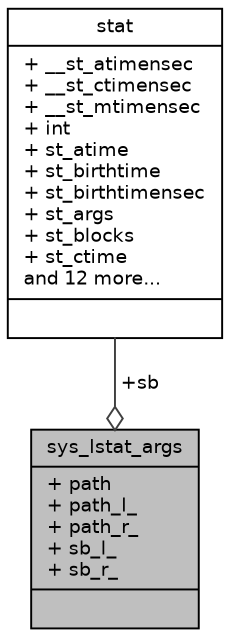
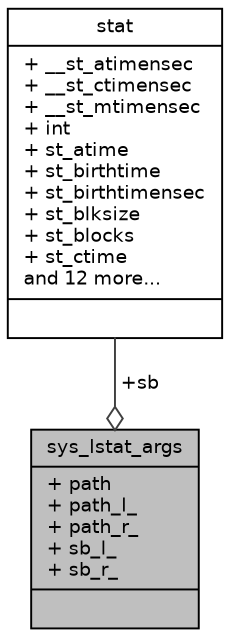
node "stat": text "+ st_args" -> "+ st_blksize"
